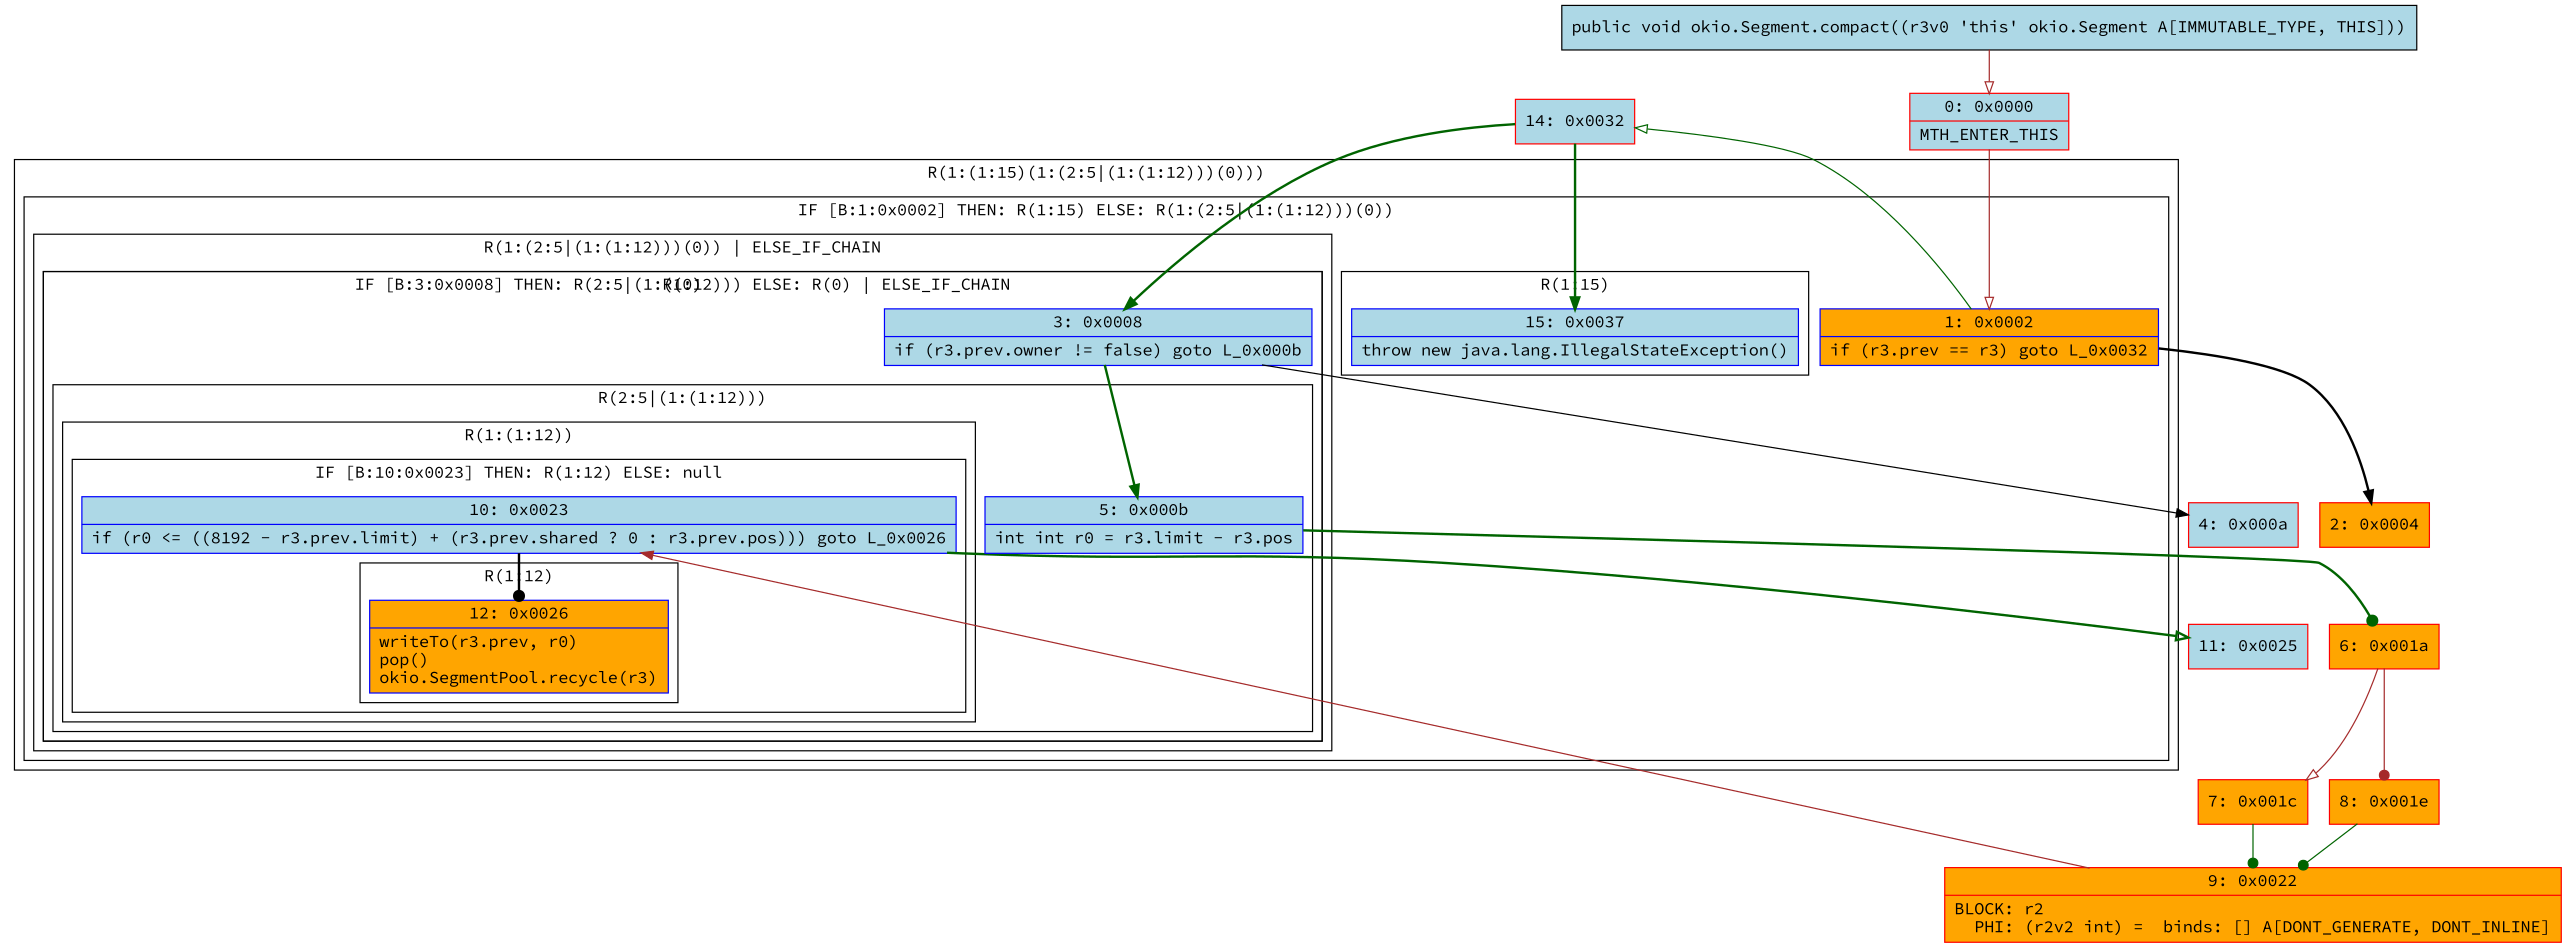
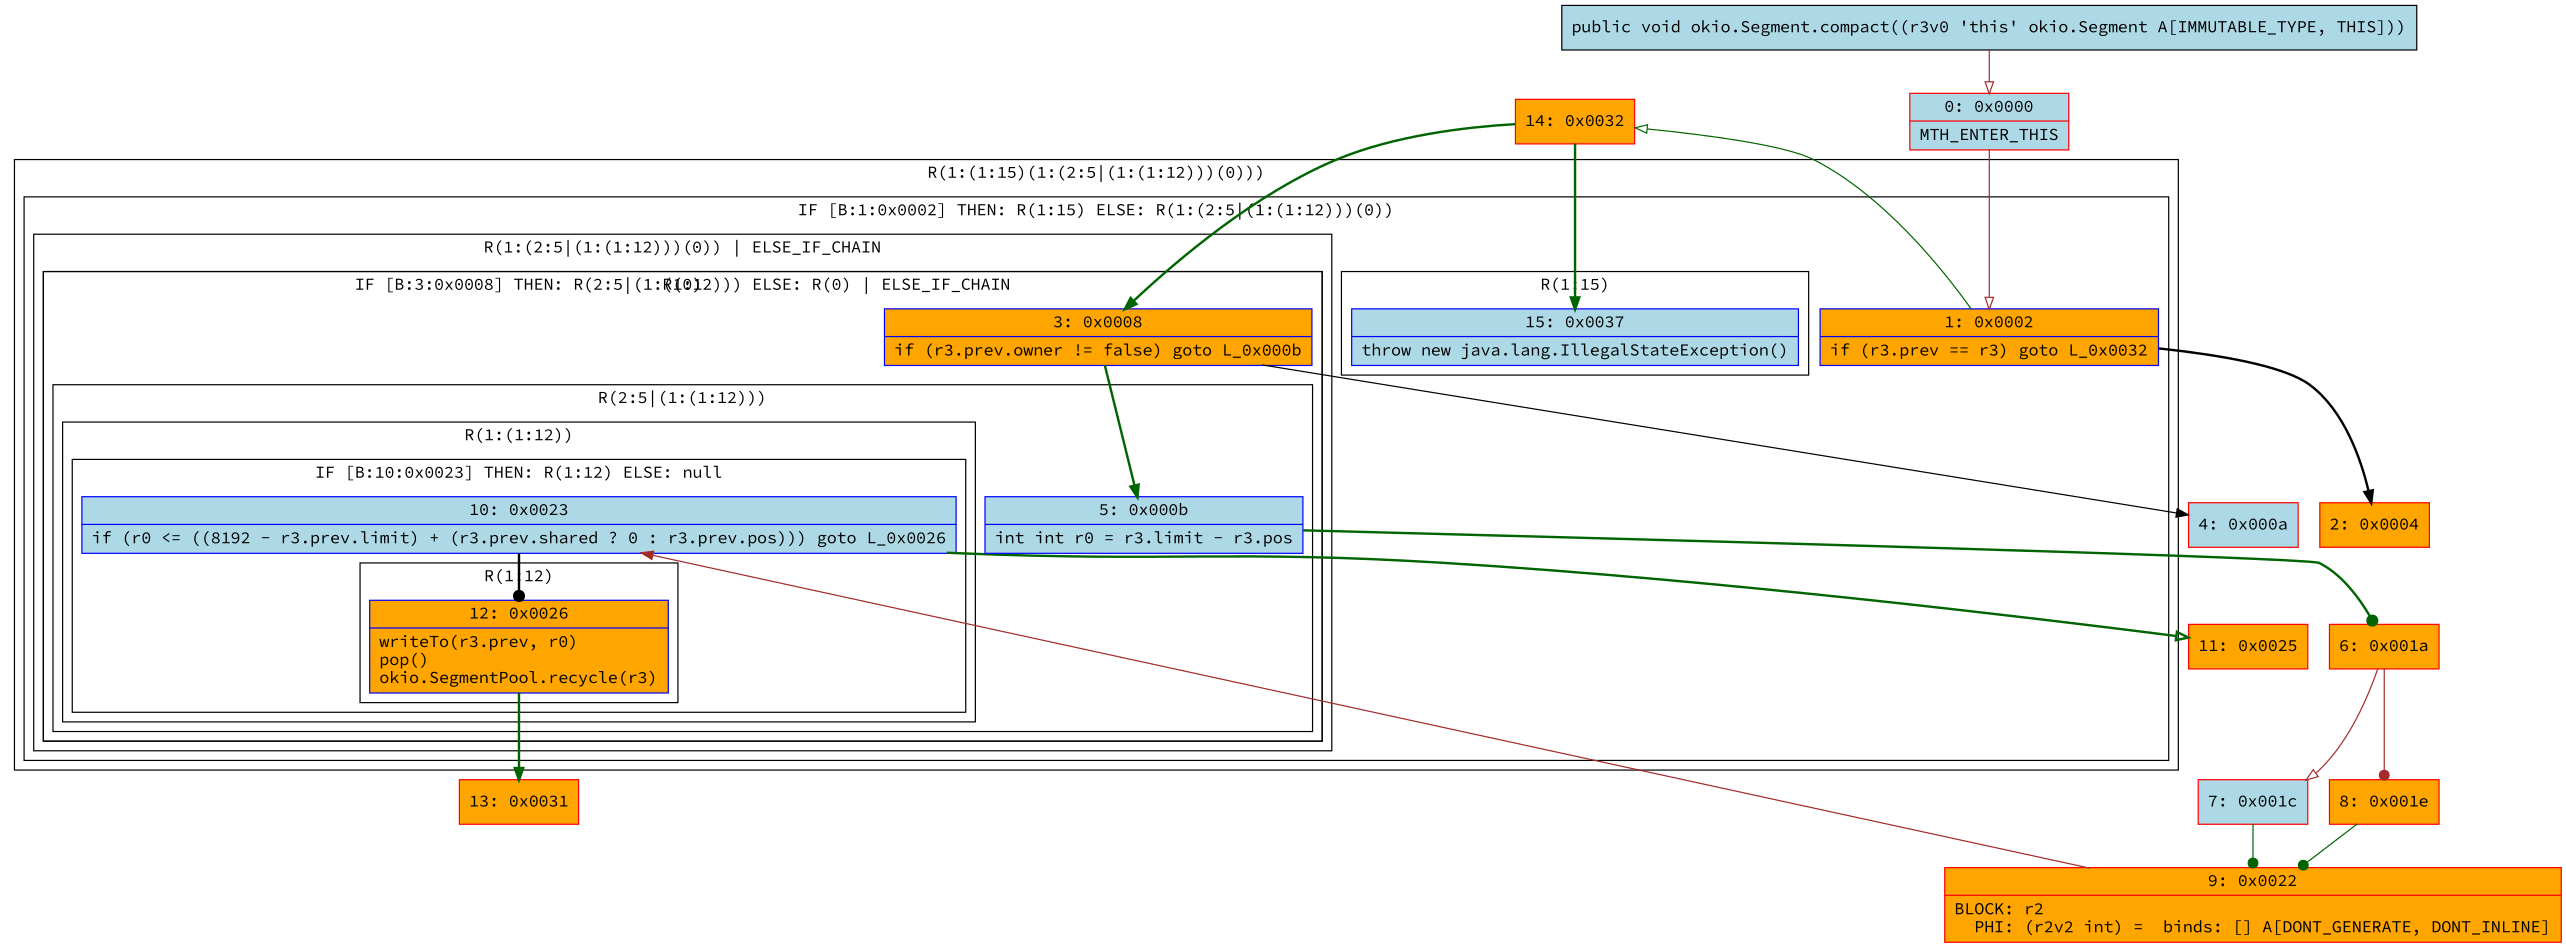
node "14: 0x0032": fillcolor lightblue -> orange
node "3: 0x0008": fillcolor lightblue -> orange
node "11: 0x0025": fillcolor lightblue -> orange
node "13: 0x0031": added
node "7: 0x001c": fillcolor orange -> lightblue
